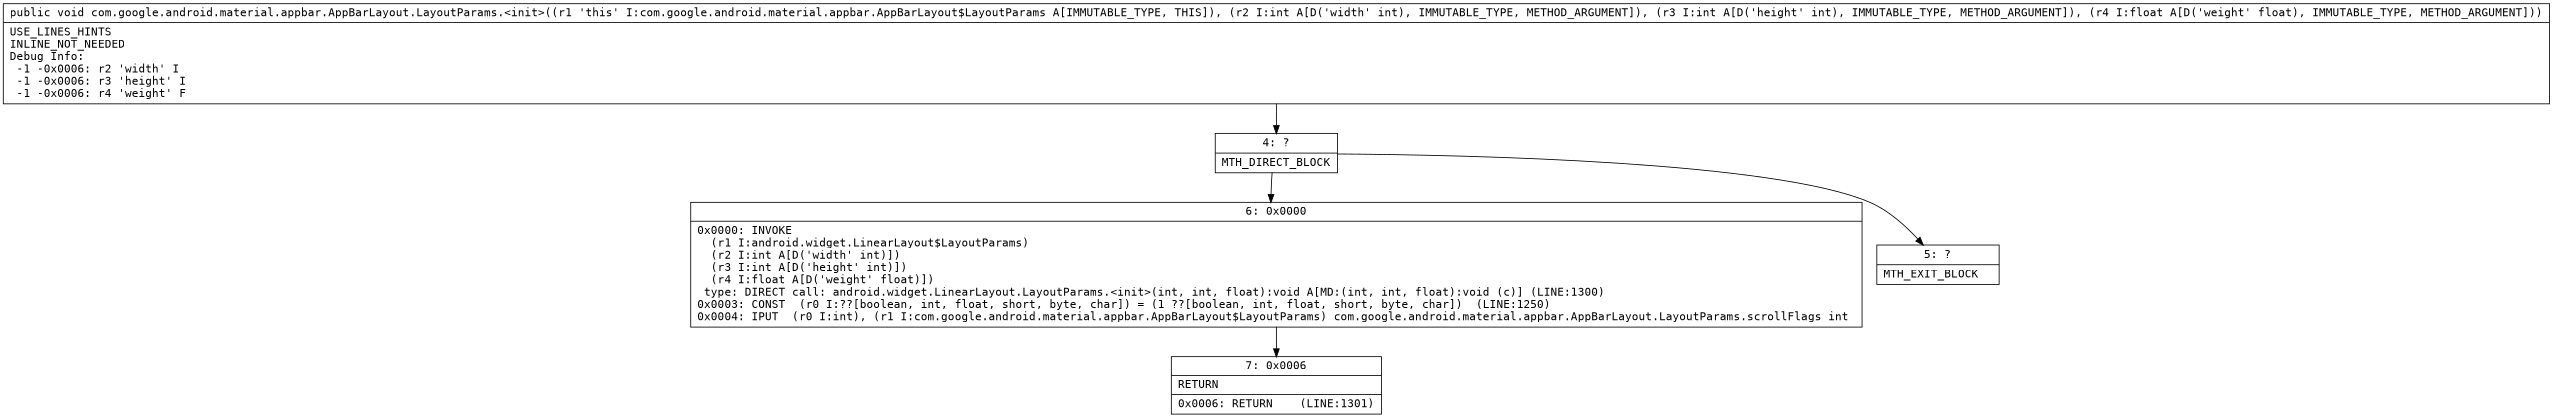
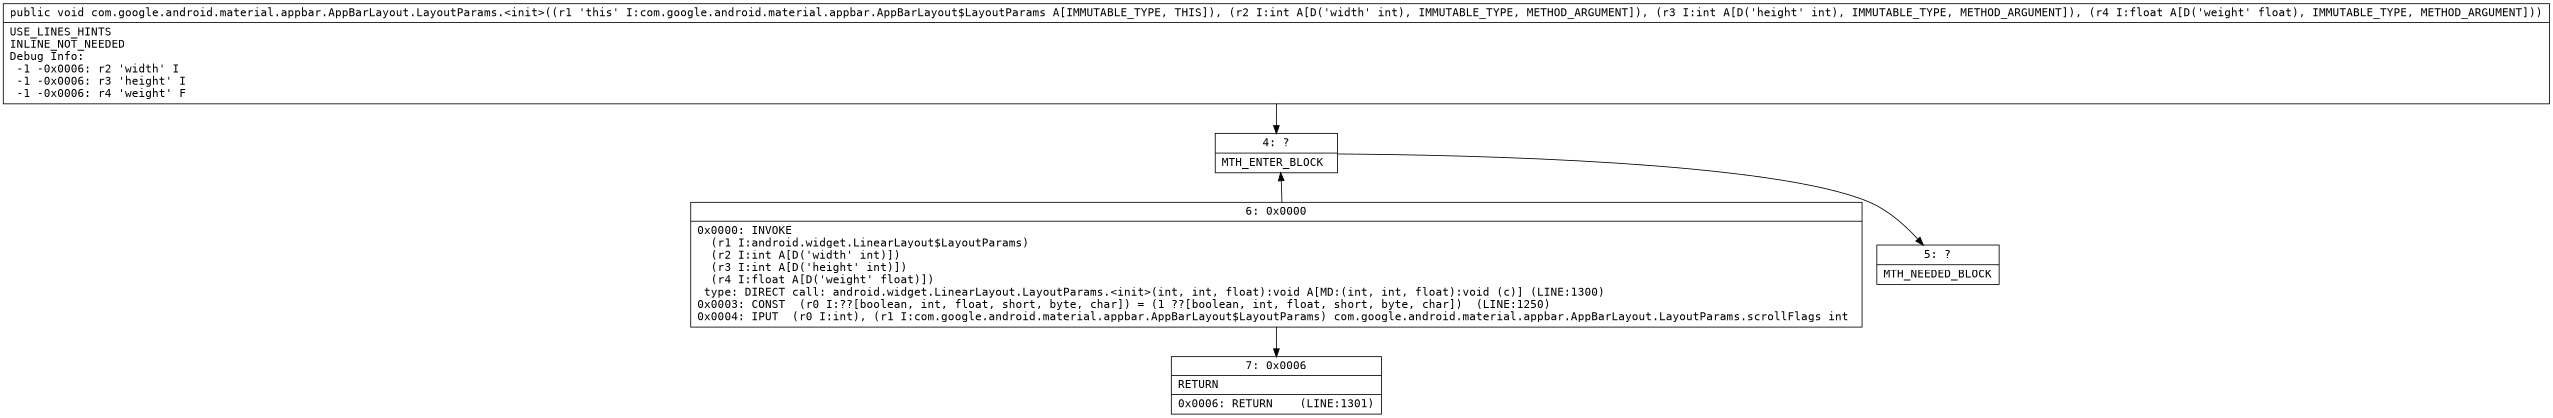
node "4: ?": text "MTH_DIRECT_BLOCK" -> "MTH_ENTER_BLOCK"
edge "4: ?" -> "6: 0x0000": reversed
node "5: ?": text "MTH_EXIT_BLOCK" -> "MTH_NEEDED_BLOCK"
